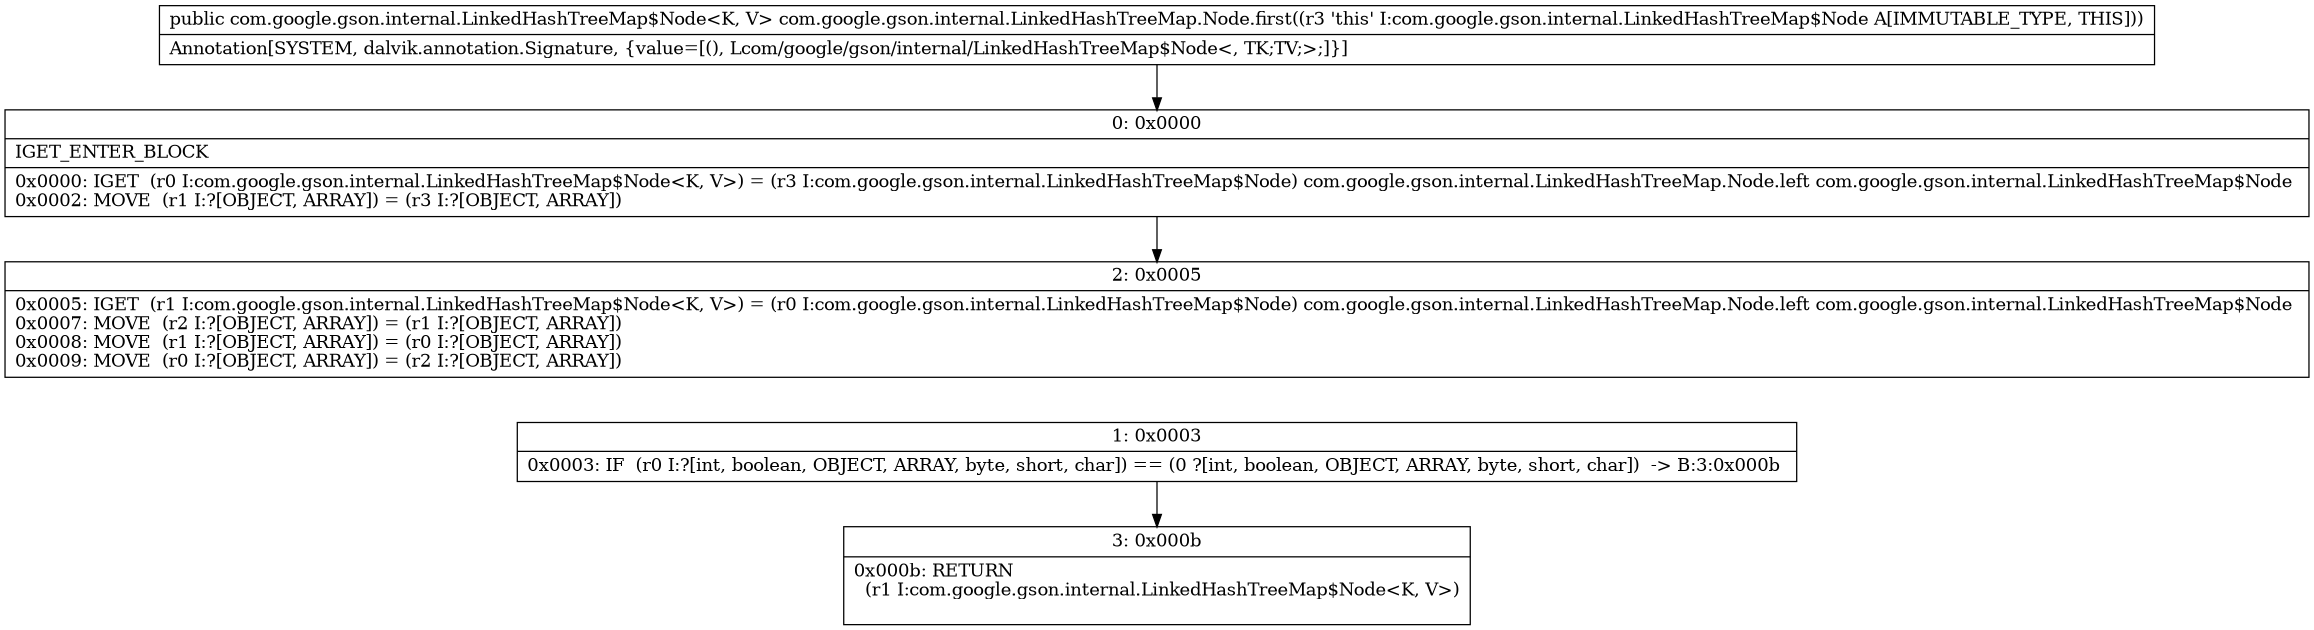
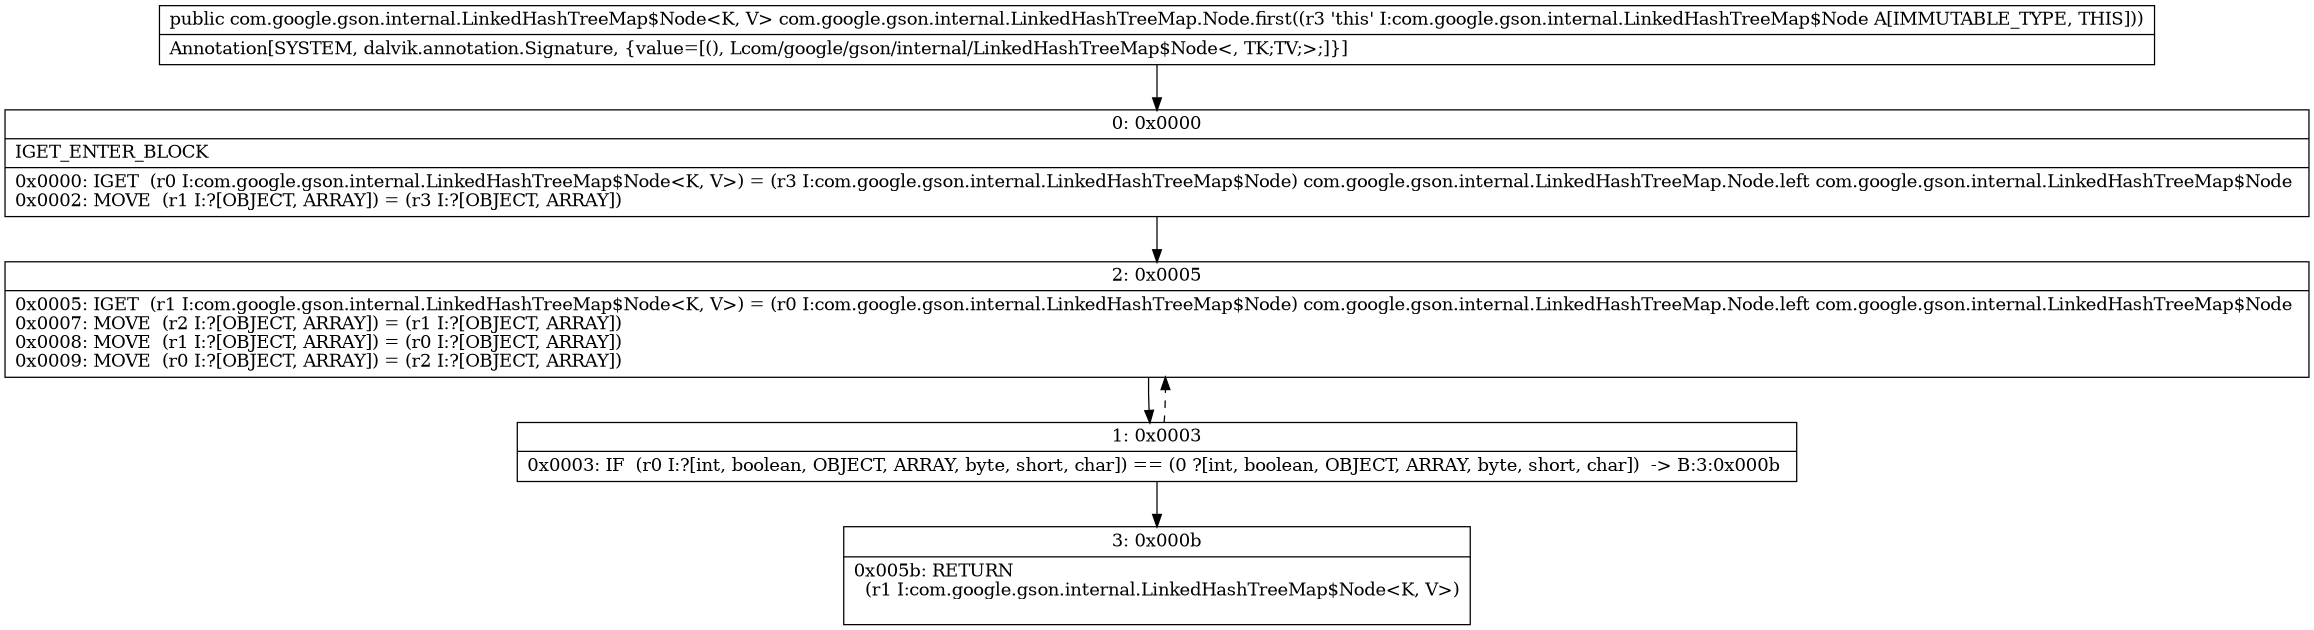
edge "2: 0x0005" -> "1: 0x0003": added
edge "1: 0x0003" -> "2: 0x0005": added
node "3: 0x000b": text "0x000b: RETURN" -> "0x005b: RETURN"
